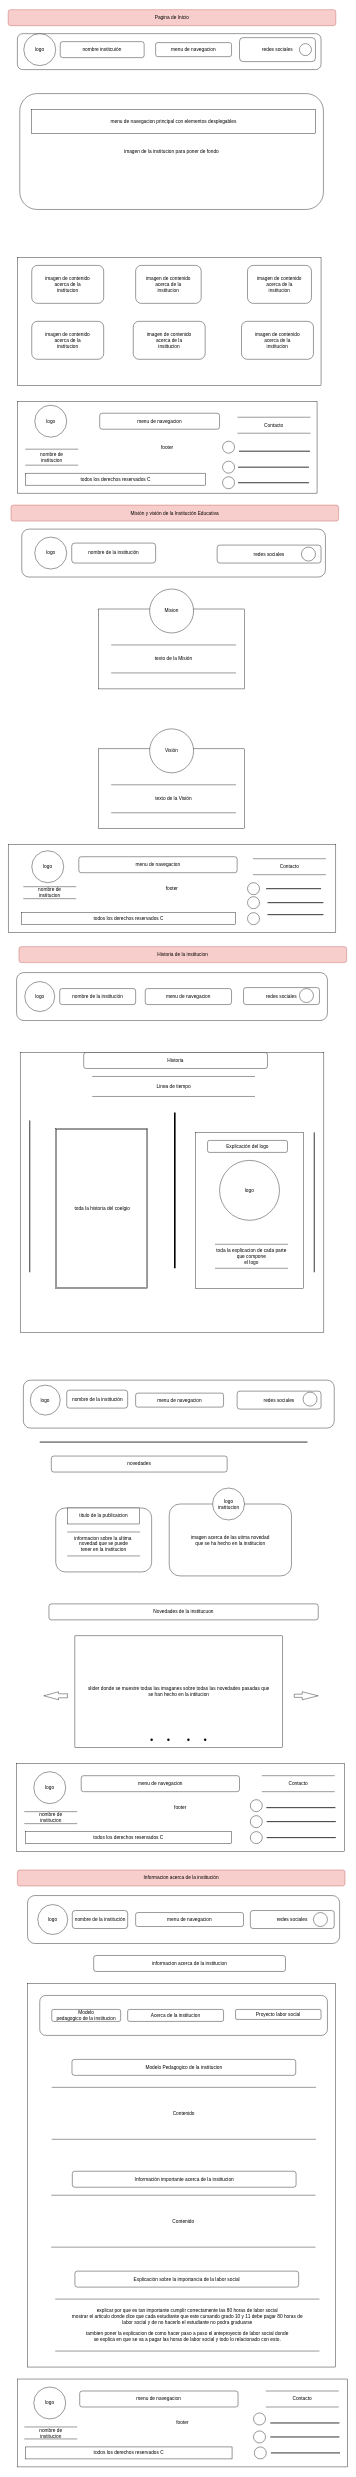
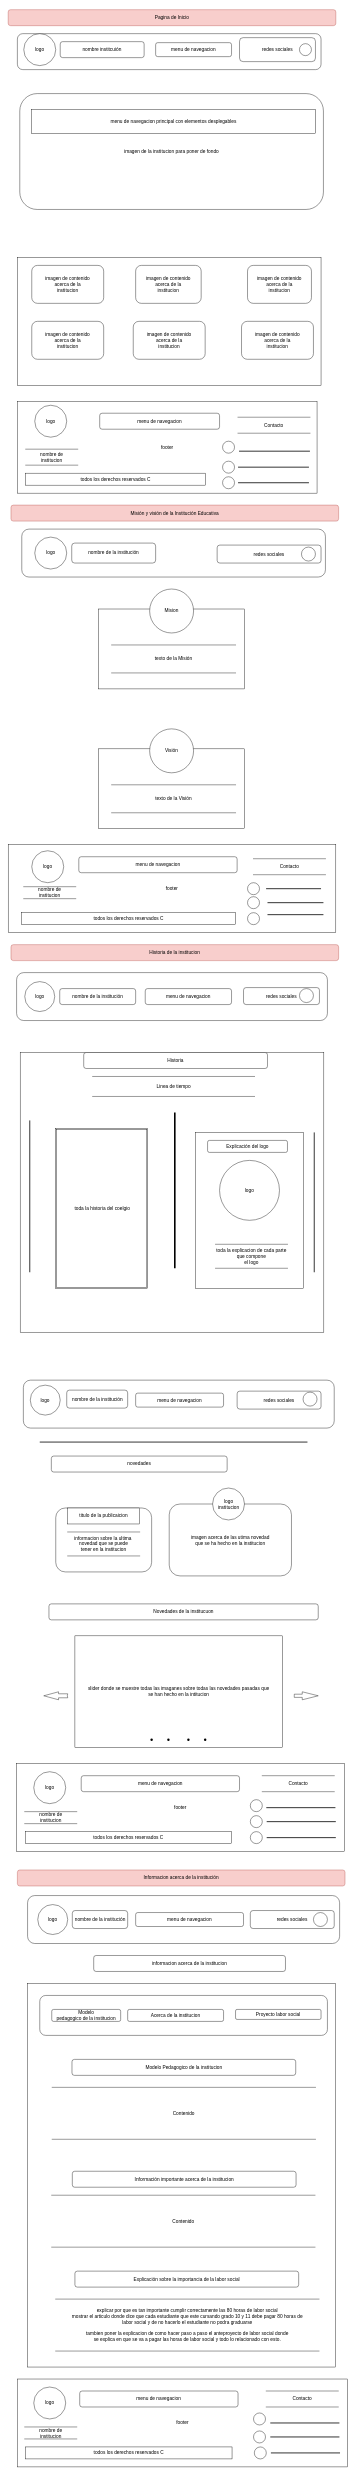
node "Historia de la institucion": moved (183, 954) -> (175, 952)
